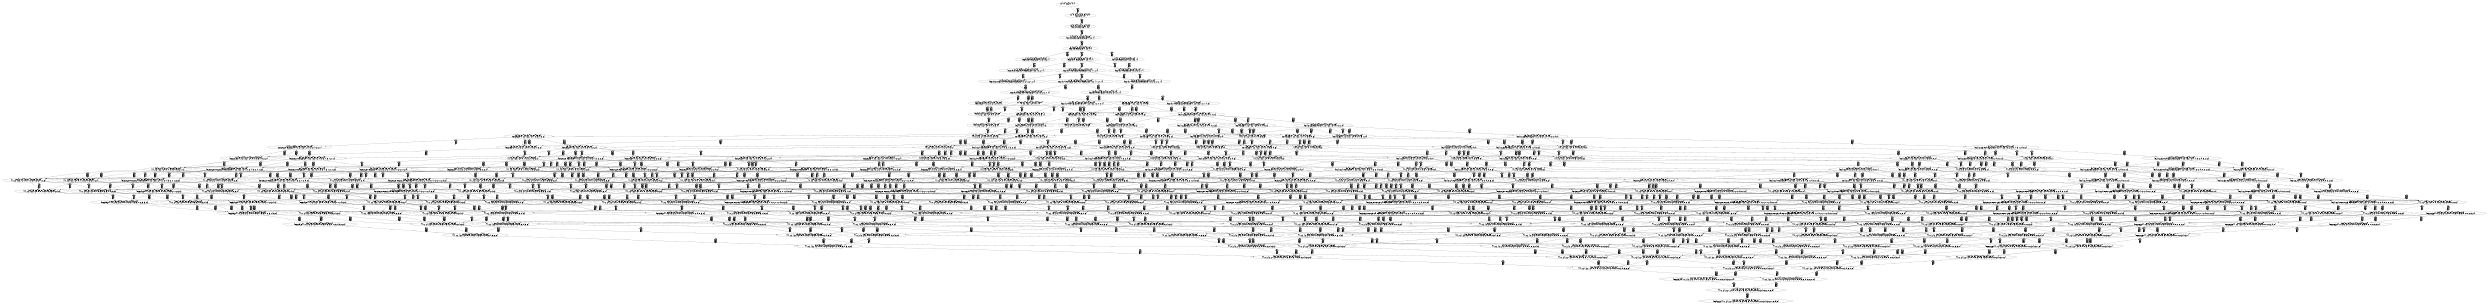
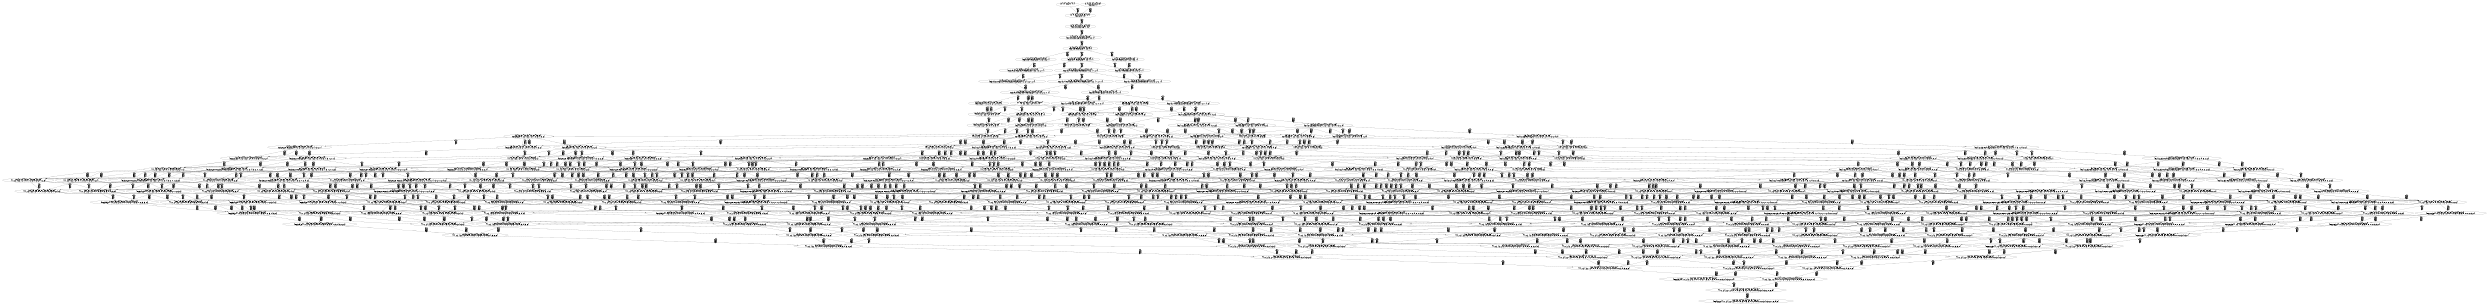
node "S1: [0, 0] [0, 0] [0, 0] [40, 50] {T0J0:40-50}{1}": added
